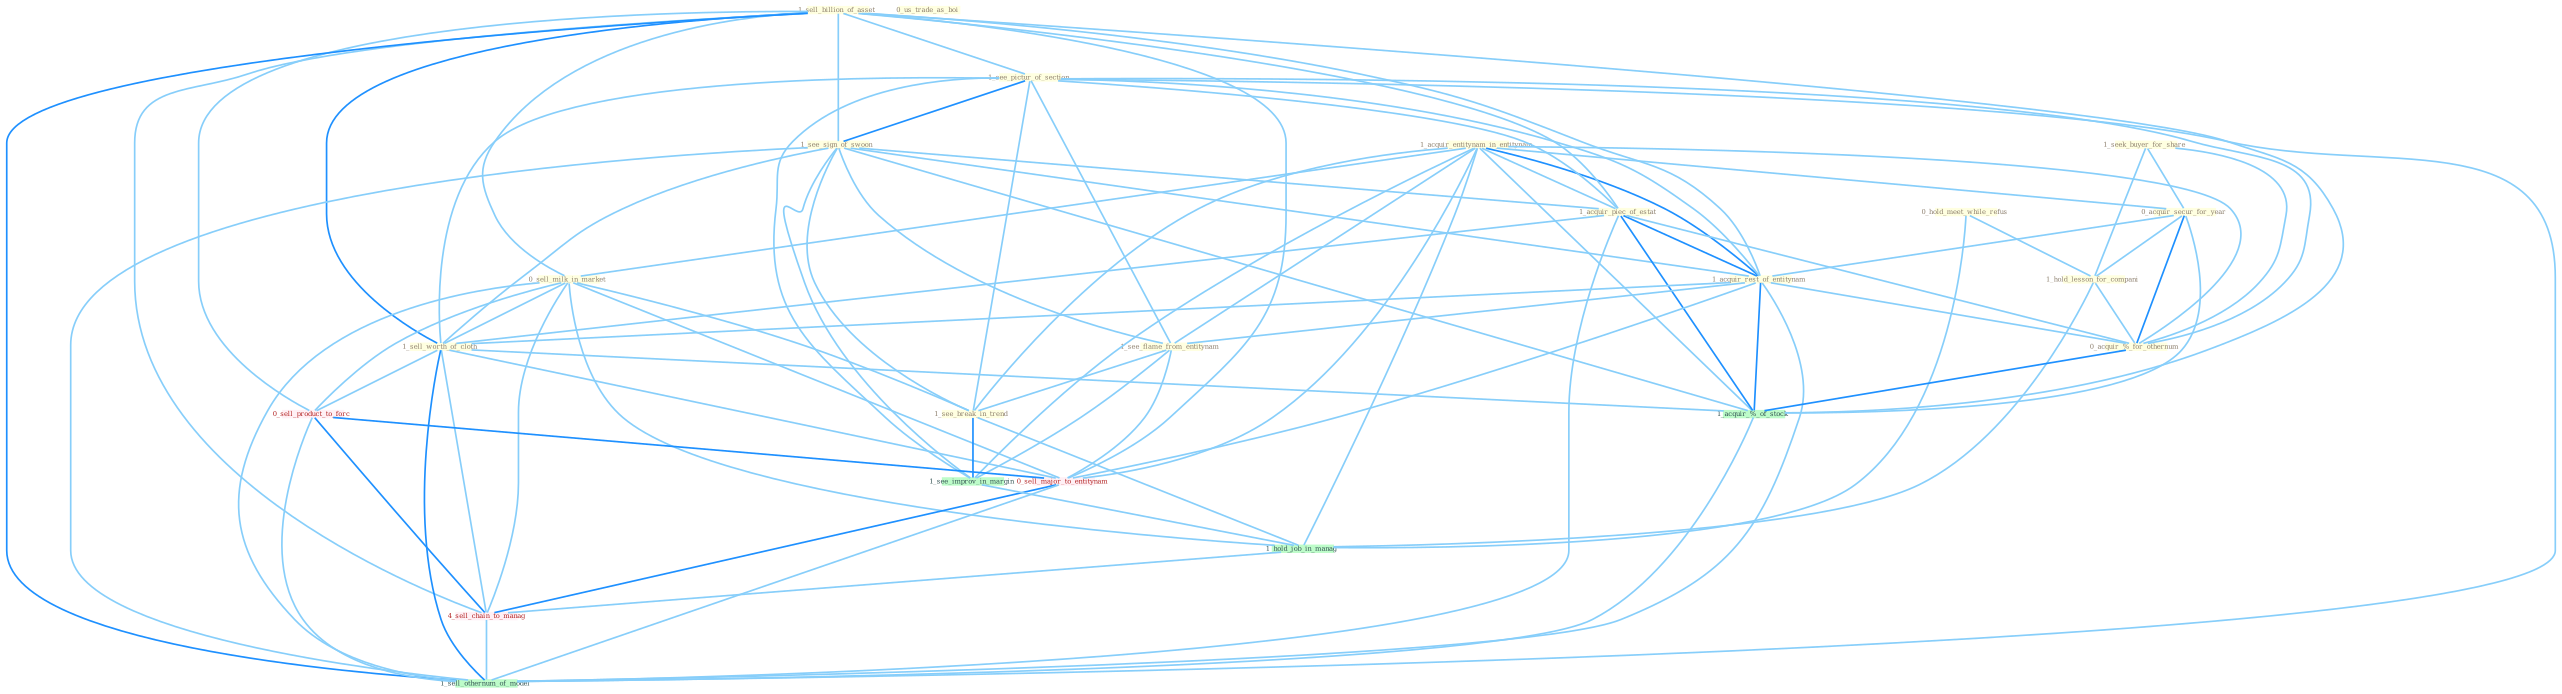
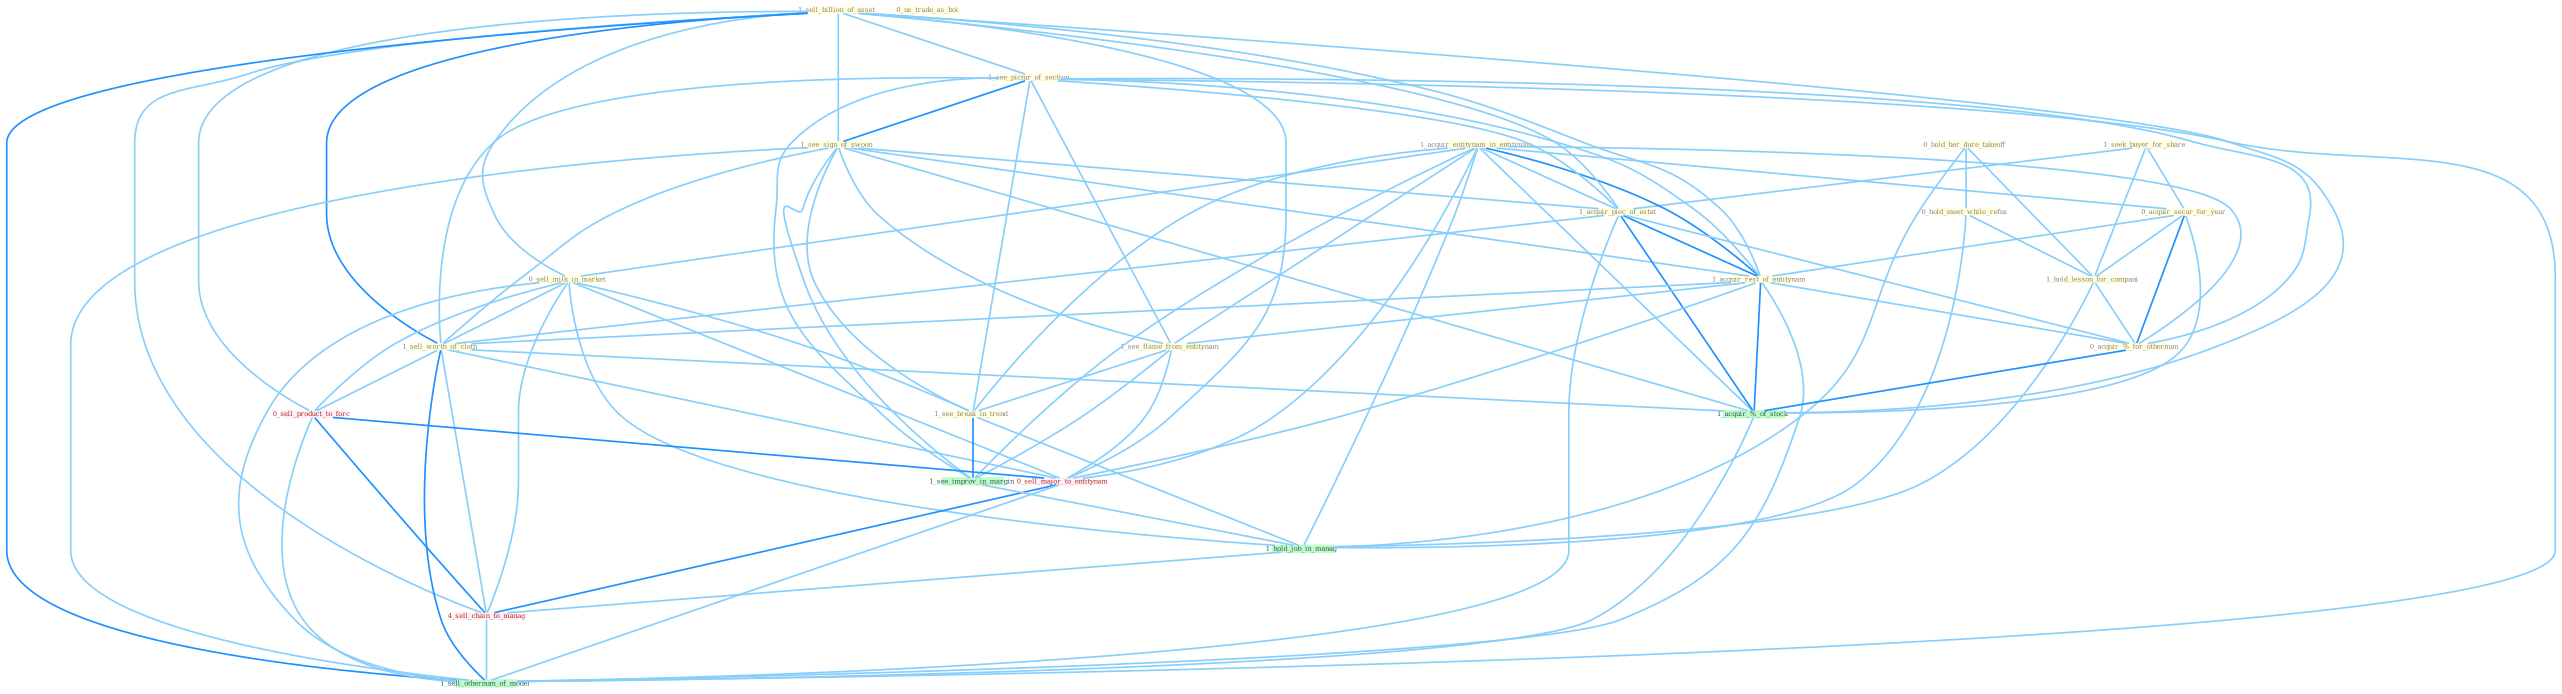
node "0_hold_her_dure_takeoff": added
edge "1_seek_buyer_for_share" -- "0_acquir_%_for_othernum": now "1_seek_buyer_for_share" -- "1_acquir_piec_of_estat"
